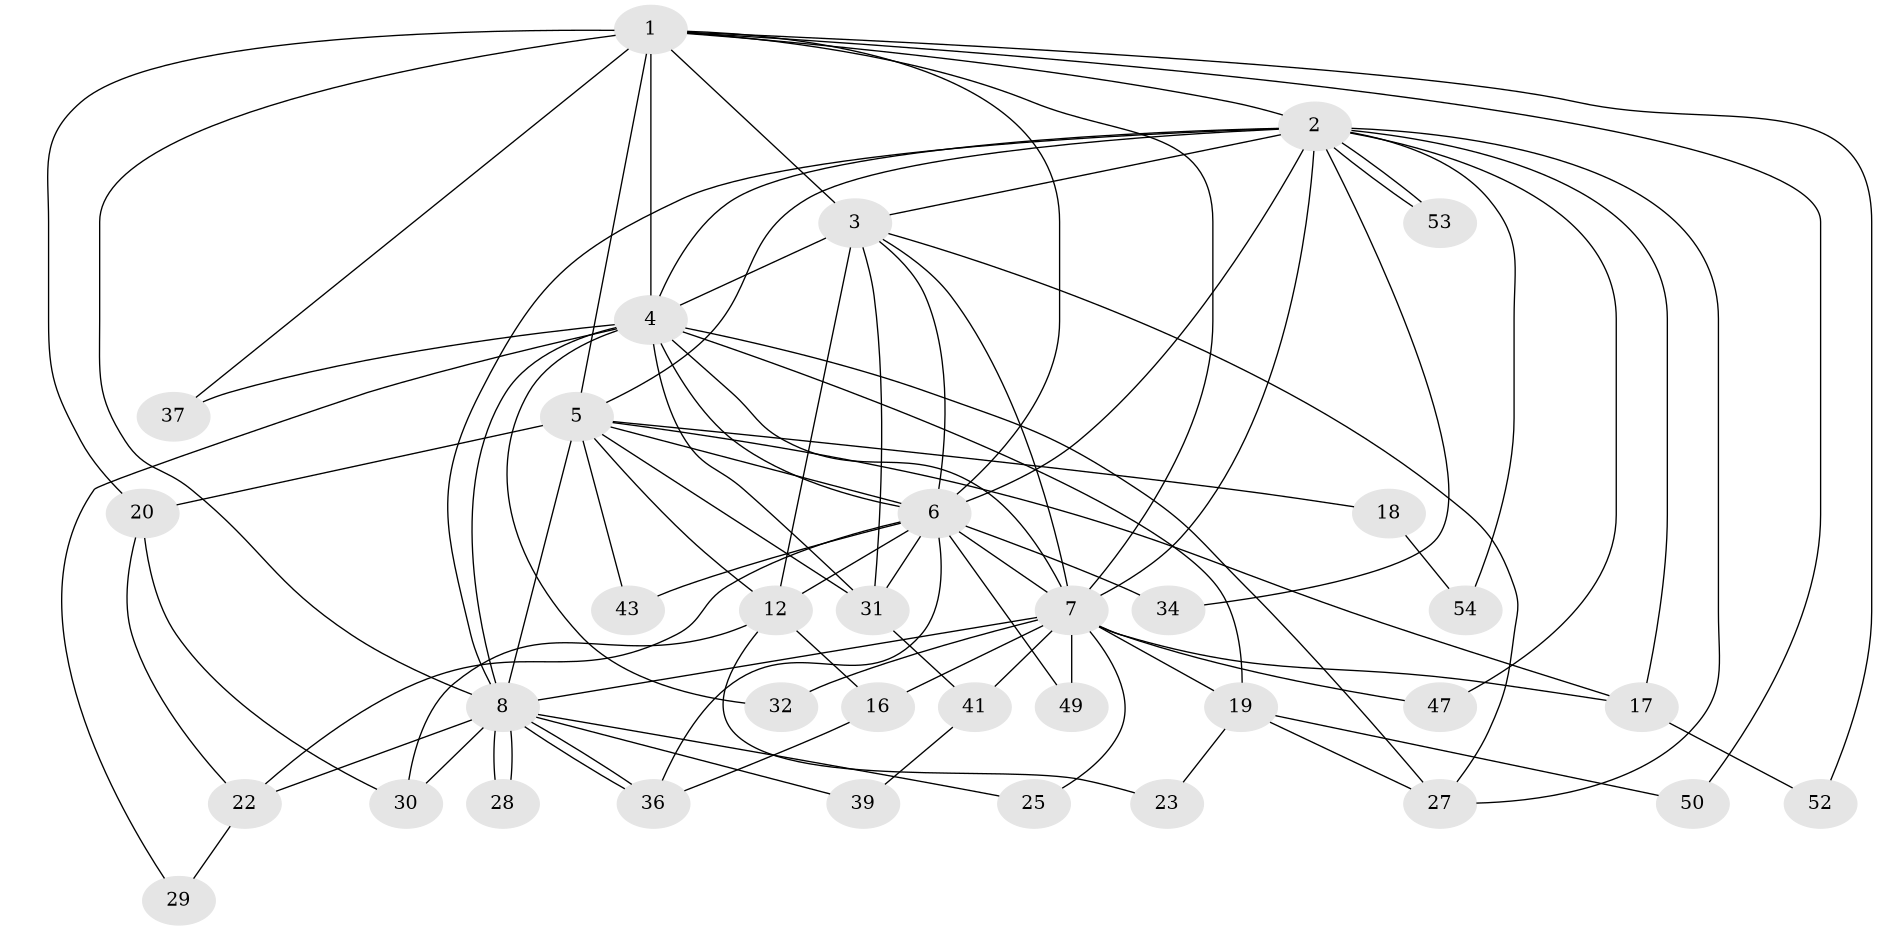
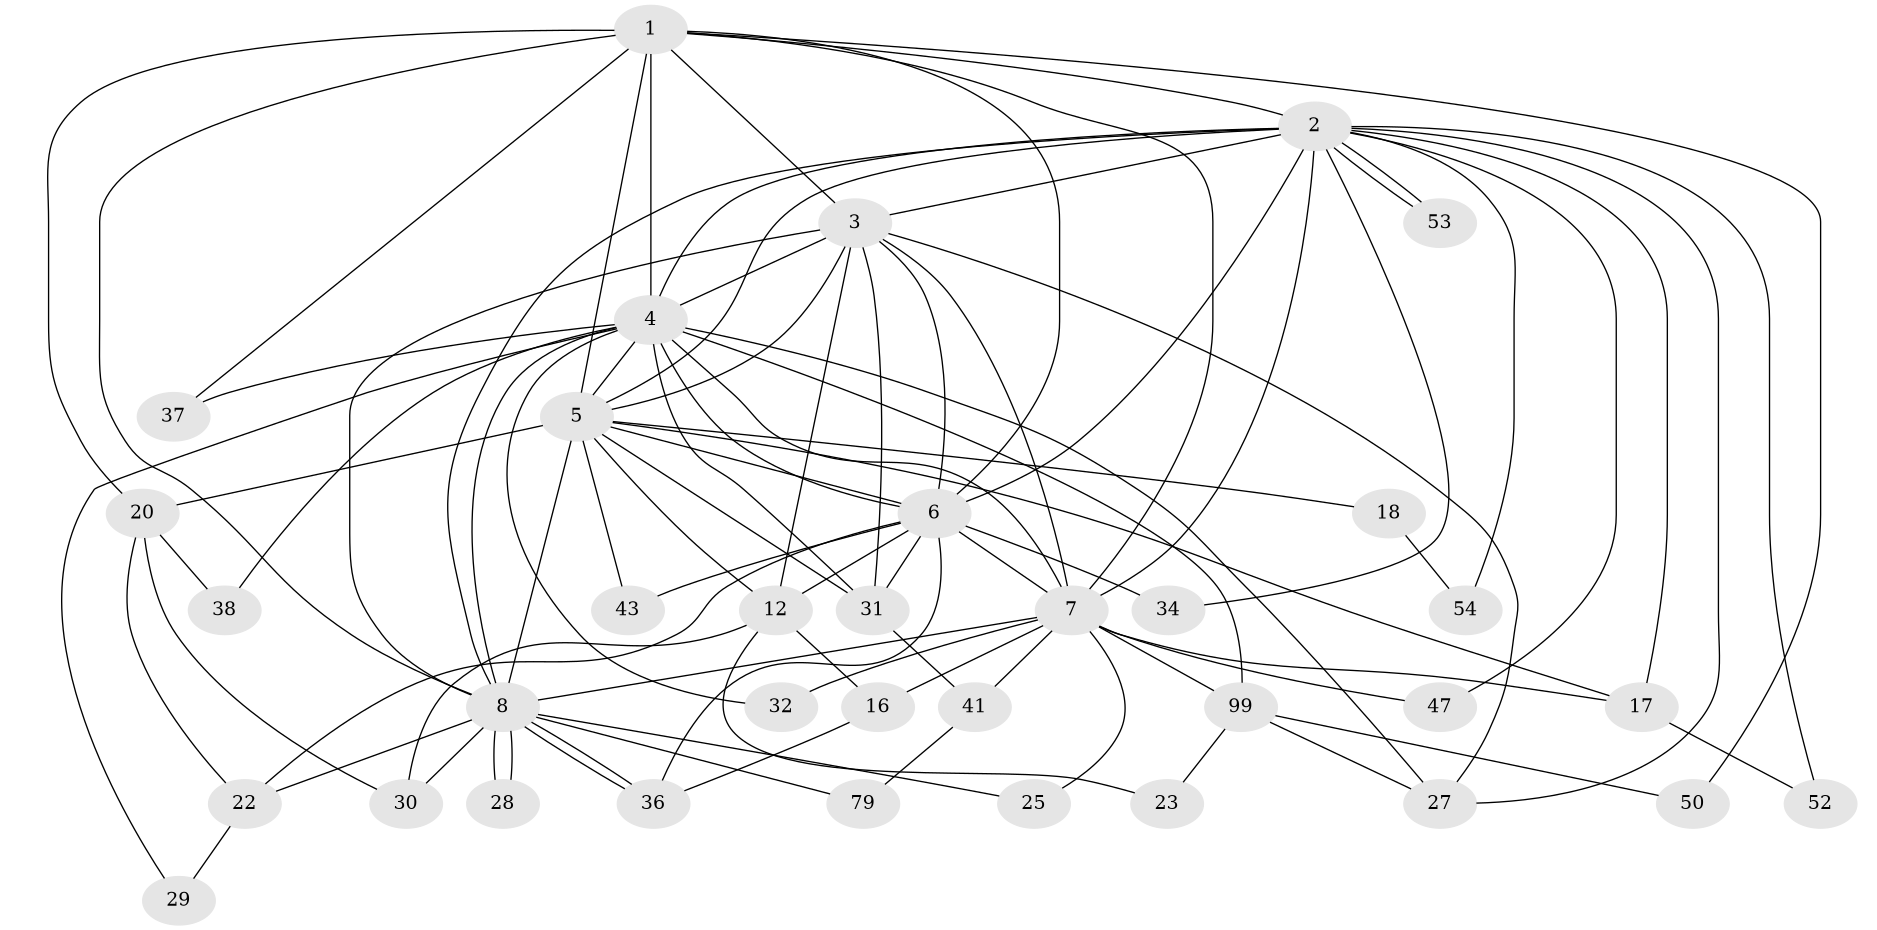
edge "1" -- "52": now "2" -- "52"
edge "3" -- "8": added
edge "3" -- "5": added
edge "4" -- "5": added
node "38": added
node "49": removed
node "19": label "19" -> "99"
node "39": label "39" -> "79"
